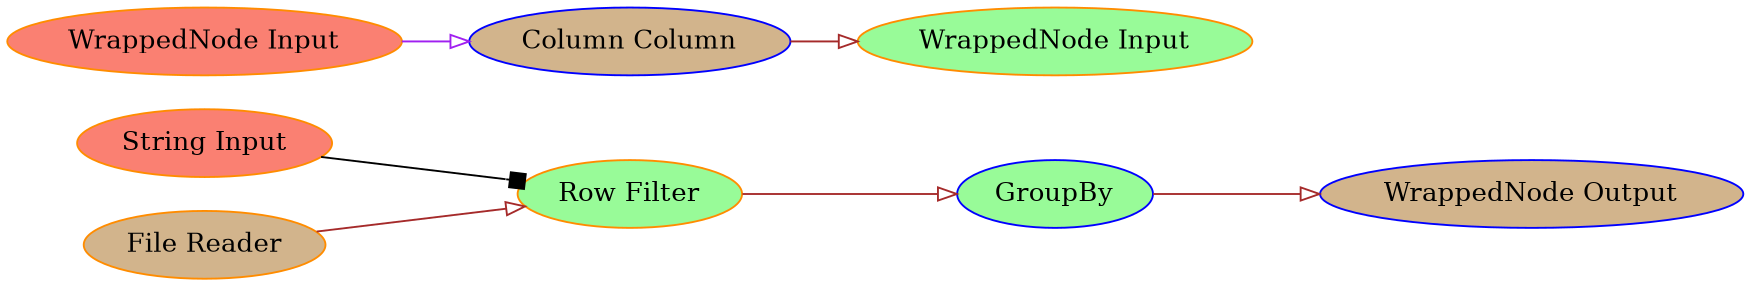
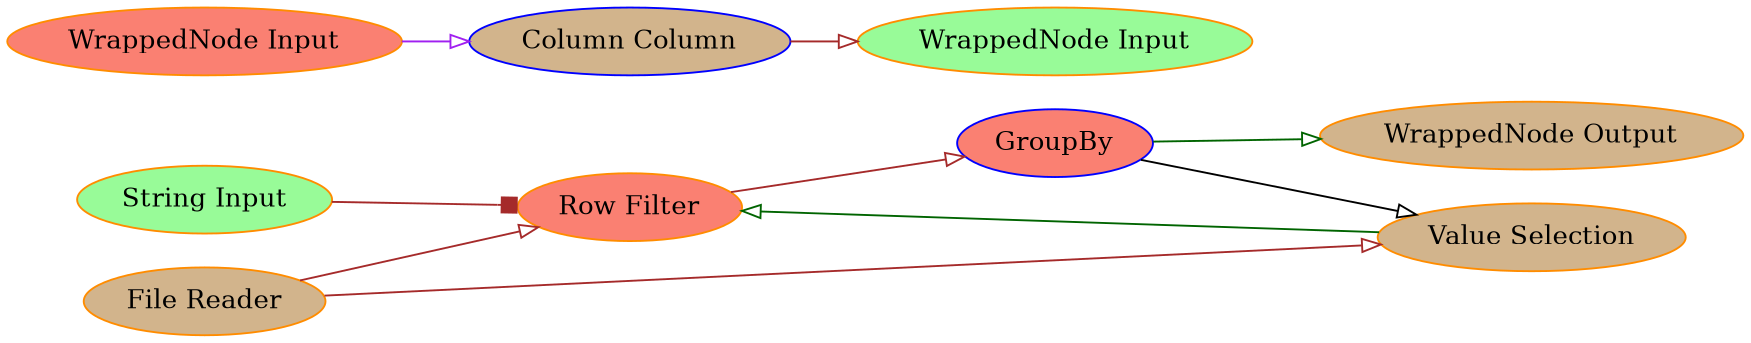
node "String Input": fillcolor salmon -> palegreen
edge "String Input" -> "Row Filter": color black -> brown
node "Row Filter": fillcolor palegreen -> salmon
node "GroupBy": fillcolor palegreen -> salmon
edge "GroupBy" -> "WrappedNode Output": color brown -> darkgreen
node "WrappedNode Output": color blue -> darkorange
node "Value Selection": added
